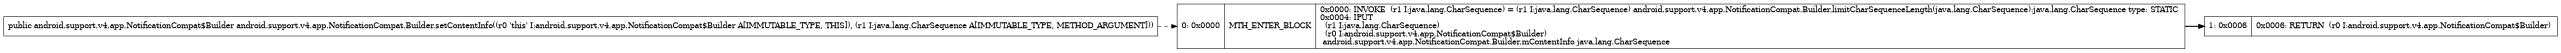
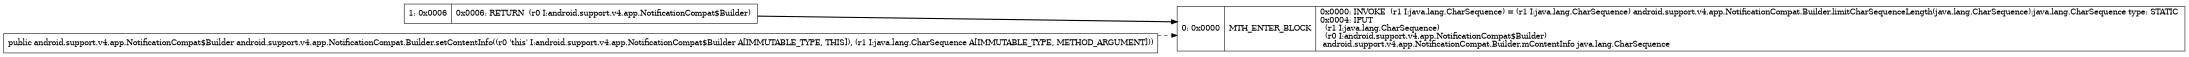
edge "0: 0x0000" -> "1: 0x0006": reversed
